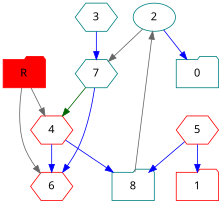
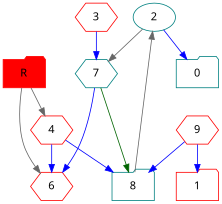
node "3": color teal -> red
edge "7" -> "4": now "7" -> "8"
node "5": label "5" -> "9"
